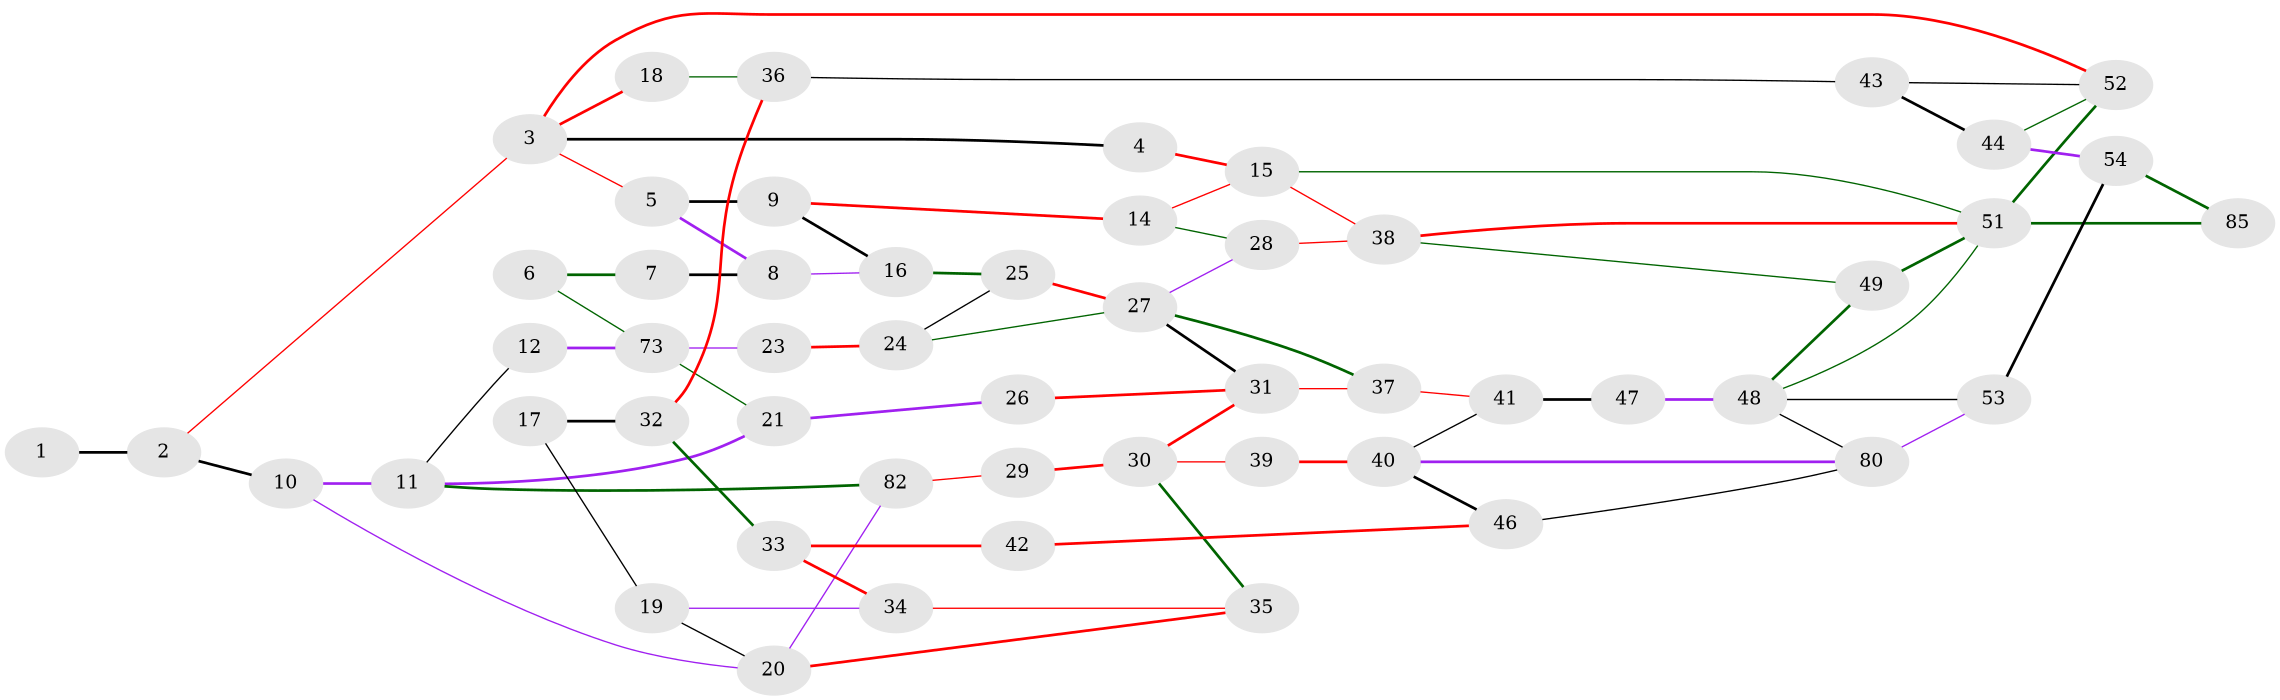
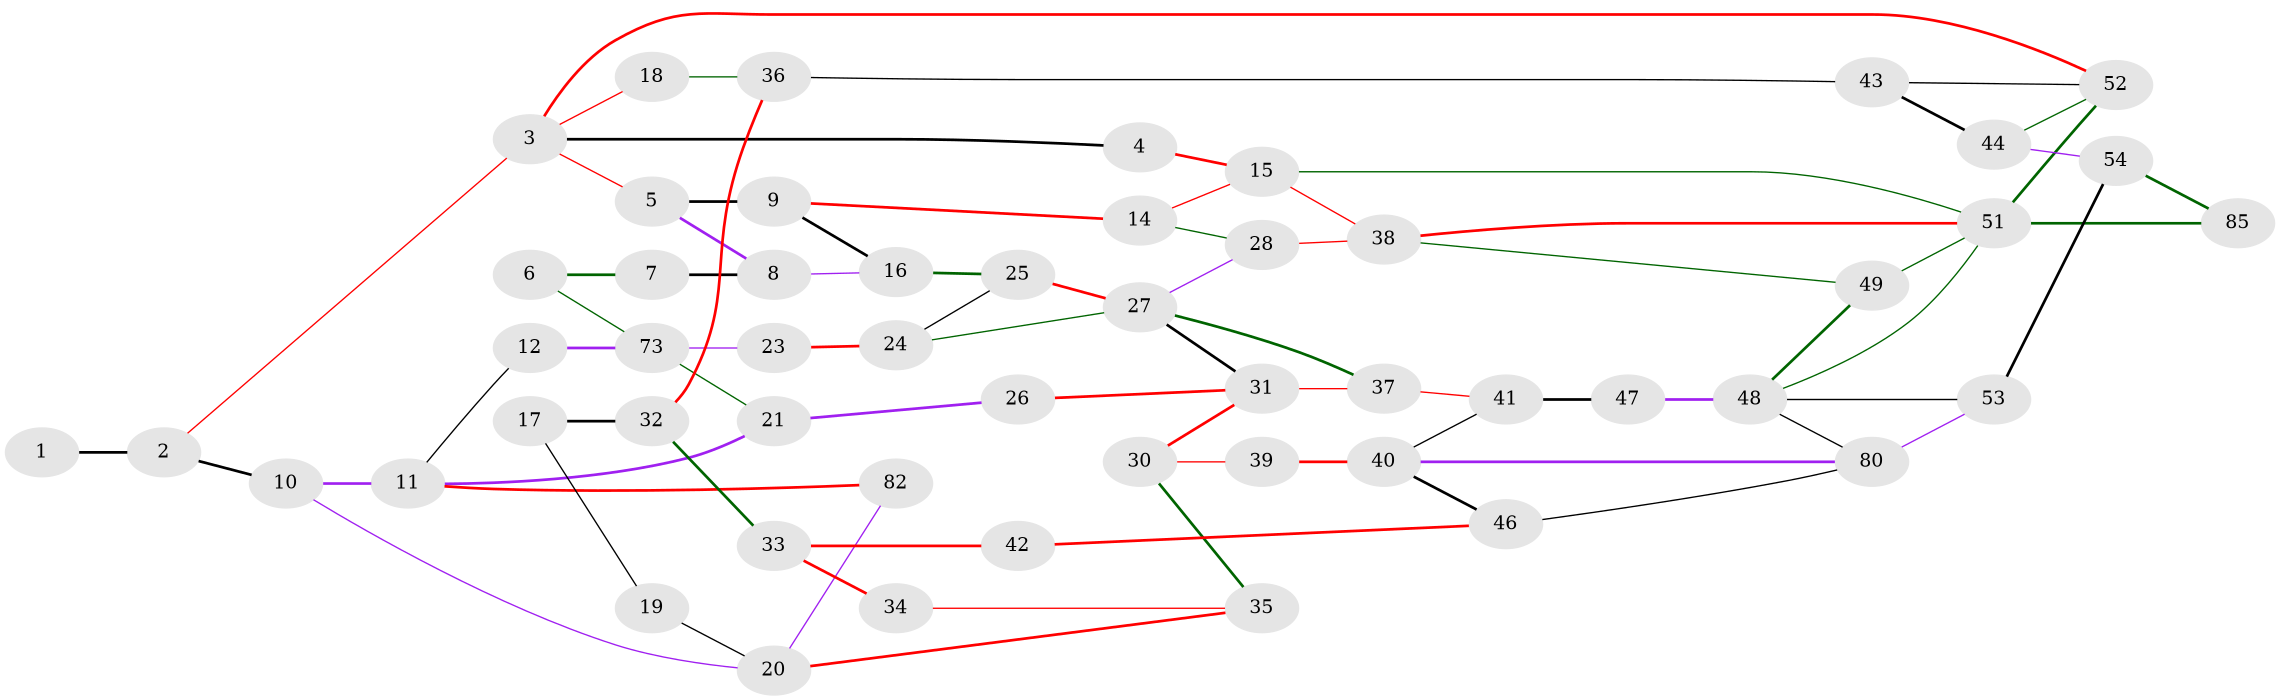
edge "18" -- "3": style bold -> solid
edge "44" -- "54": style bold -> solid
edge "51" -- "49": style bold -> solid
node "29": removed
edge "11" -- "82": color darkgreen -> red
edge "19" -- "34": removed
